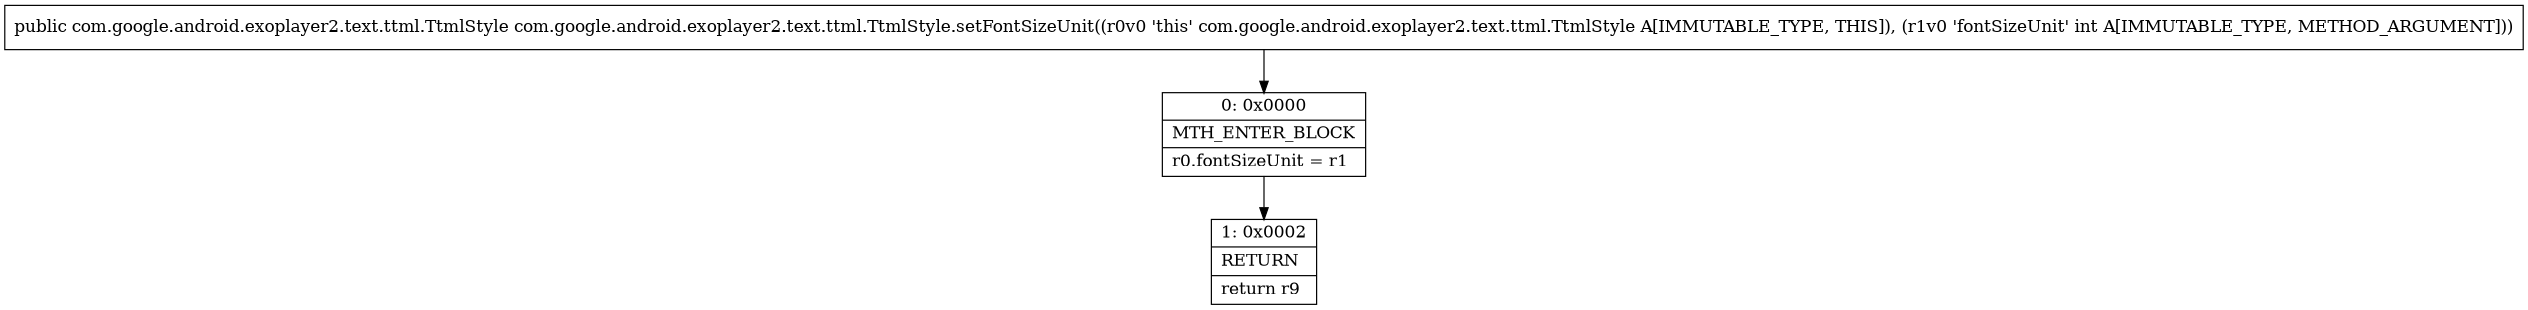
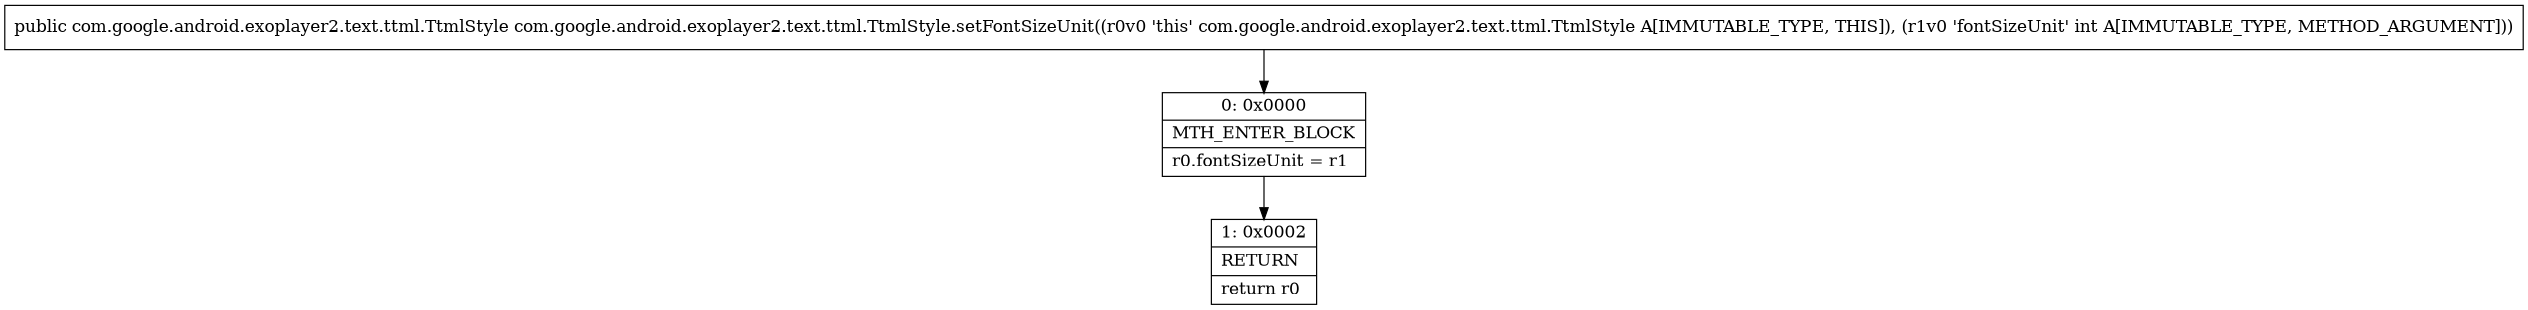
node "1: 0x0002": text "return r9" -> "return r0"
